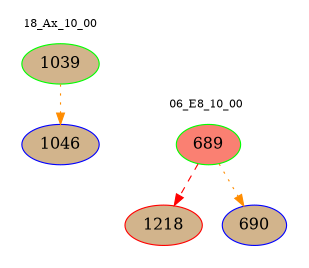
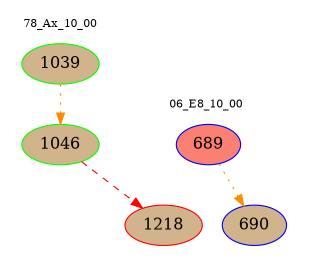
cluster "18_Ax_10_00": label "18_Ax_10_00" -> "78_Ax_10_00"
node "1046": color blue -> green
node "689": color green -> blue
edge "689" -> "1218": now "1046" -> "1218"
